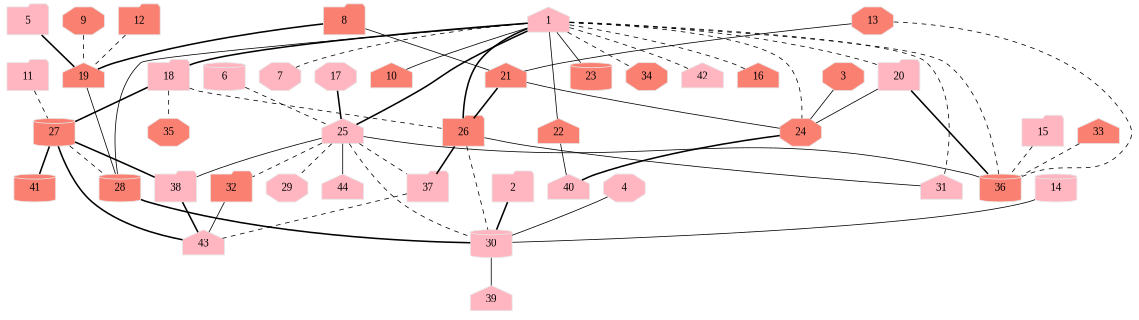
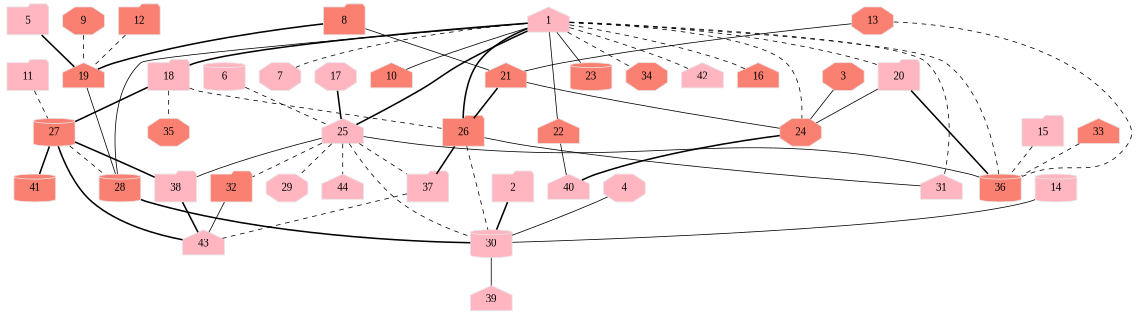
edge "25" -- "44": style solid -> dashed
